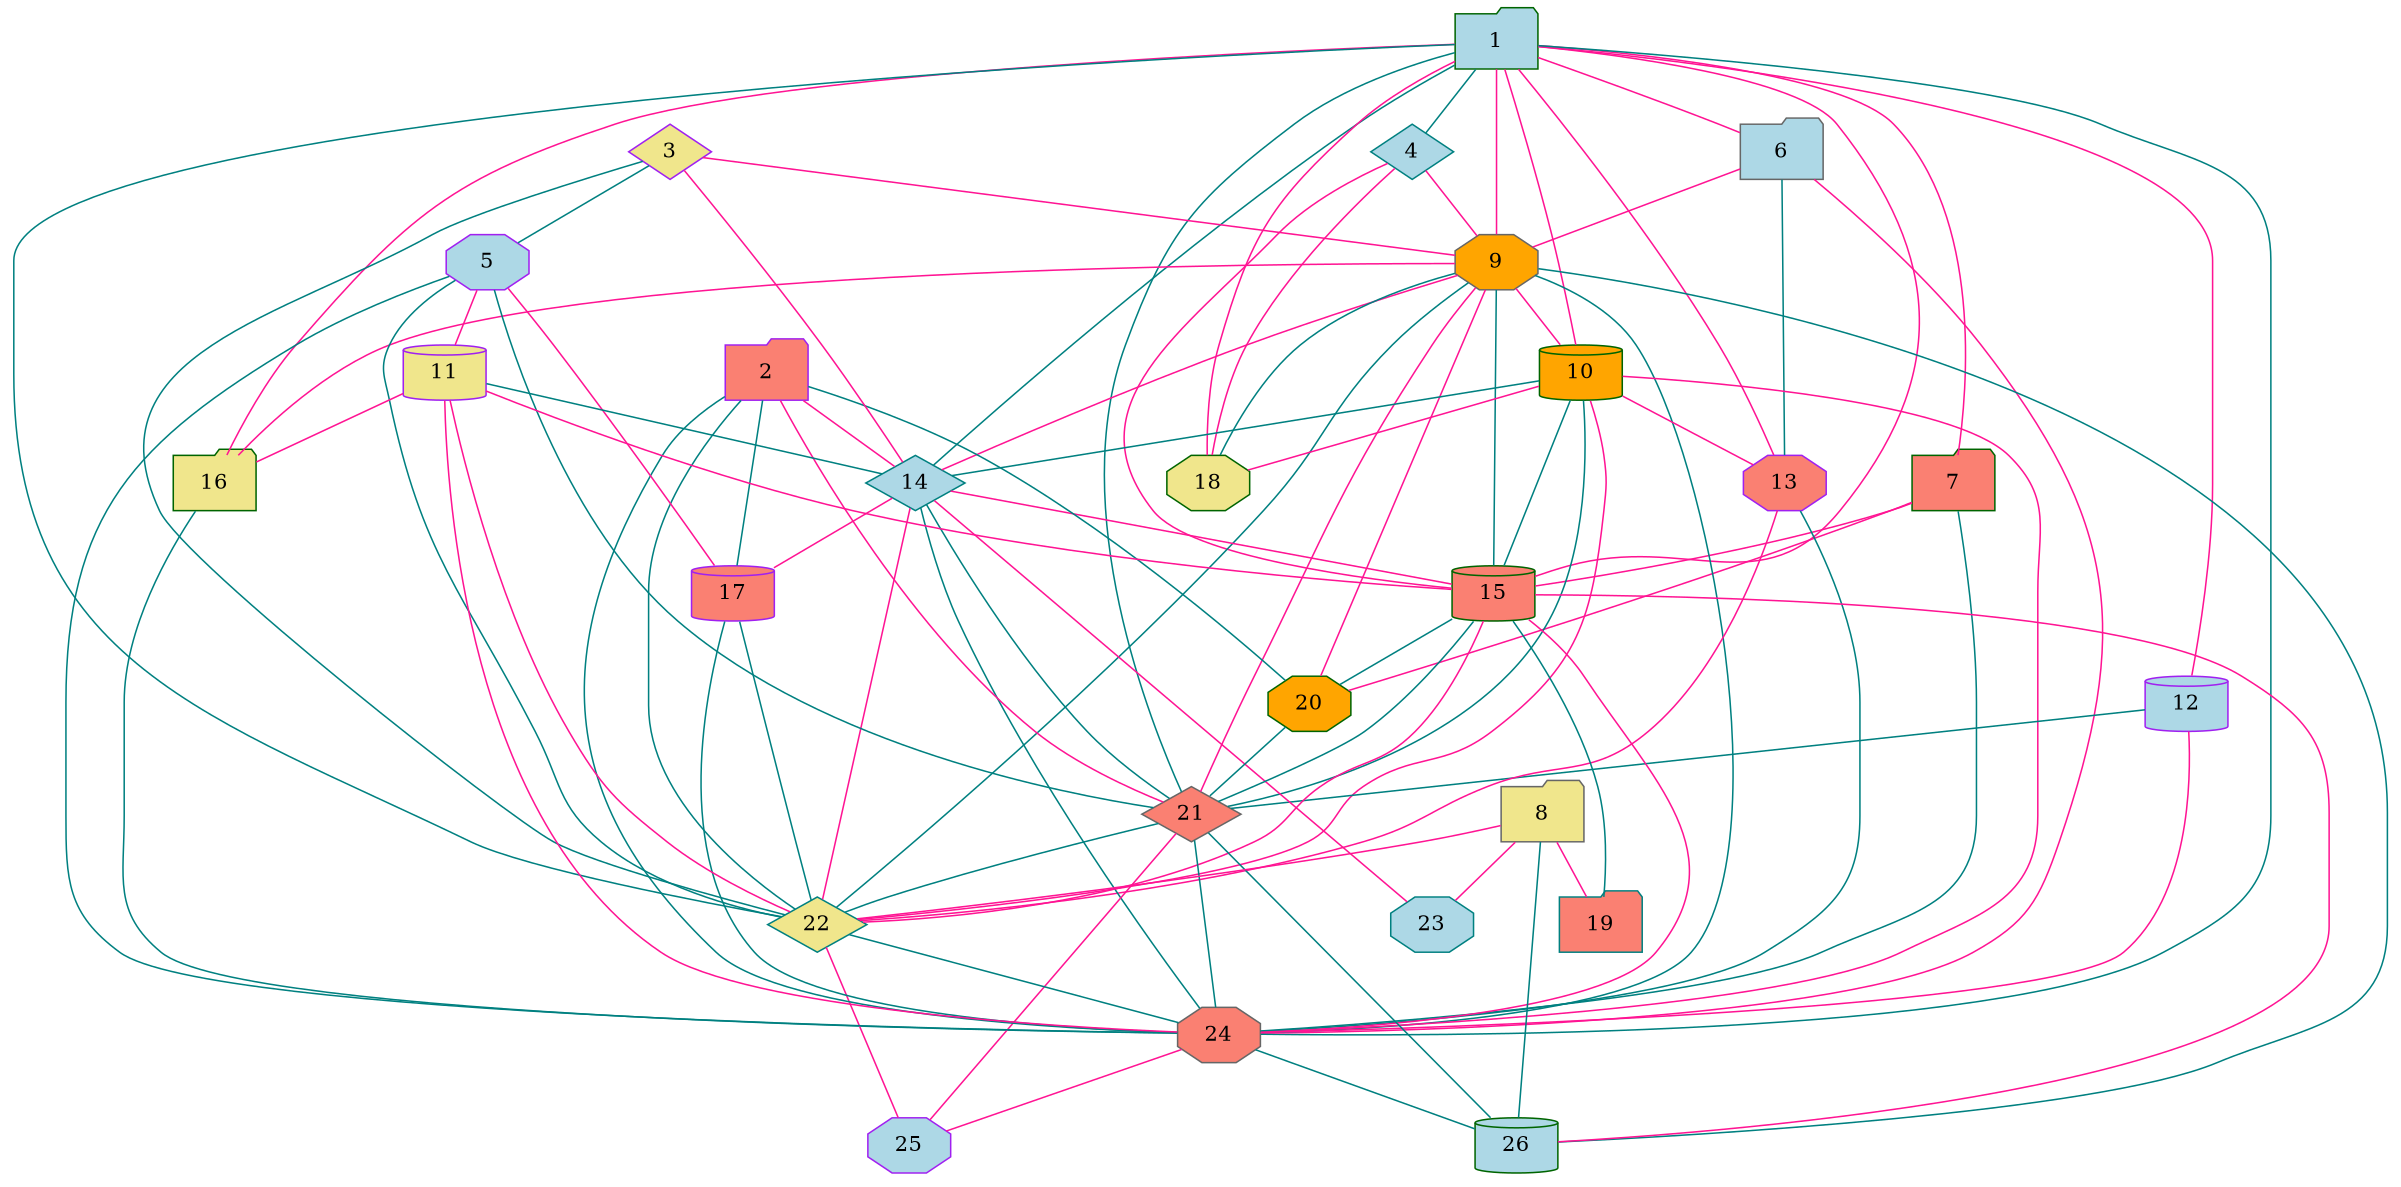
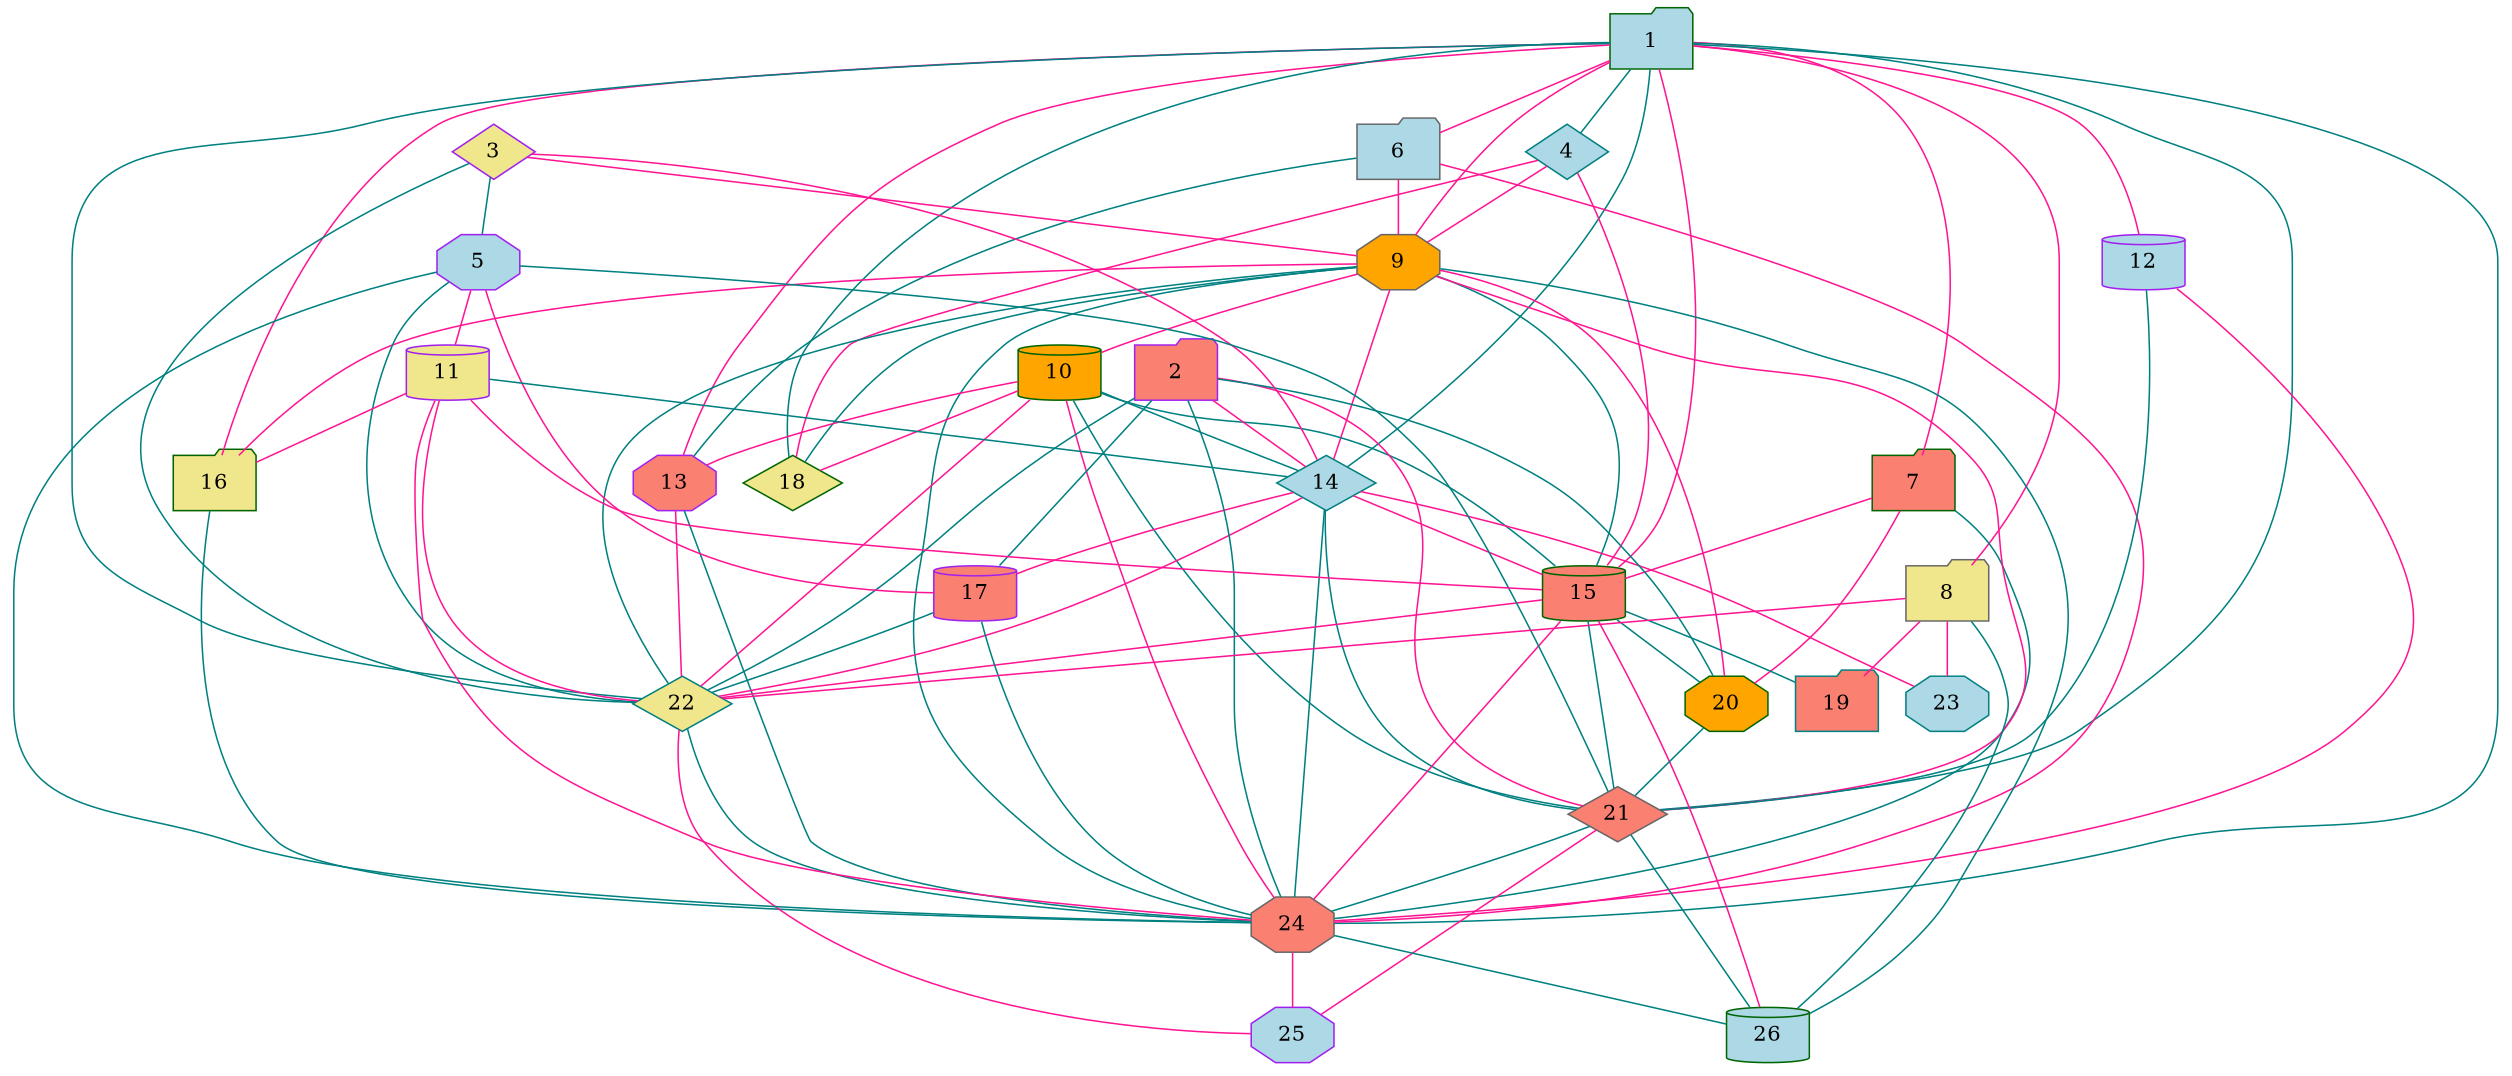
edge "1" -- "10": now "1" -- "8"
edge "1" -- "18": color deeppink -> teal
node "18": shape octagon -> diamond
edge "21" -- "22": removed
